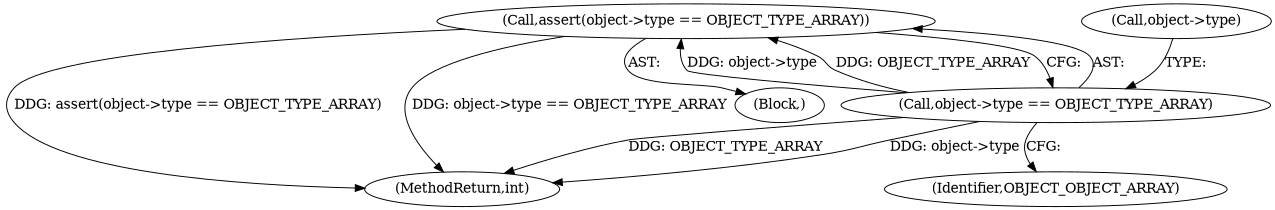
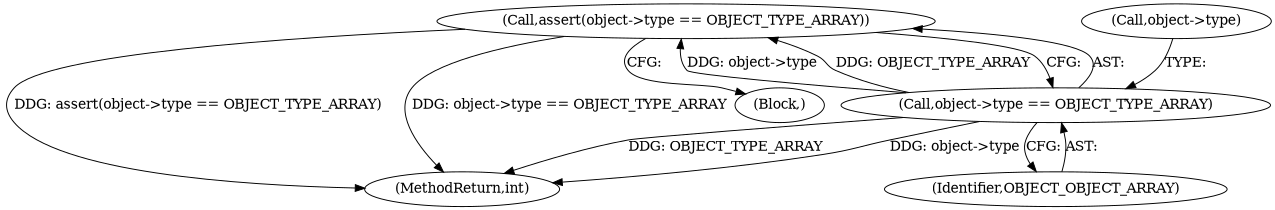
edge "(Call,assert(object->type == OBJECT_TYPE_ARRAY))" -> "(Block,)": label "AST: " -> "CFG: "
edge "(Identifier,OBJECT_OBJECT_ARRAY)" -> "(Call,object->type == OBJECT_TYPE_ARRAY)": added, label "AST:"
